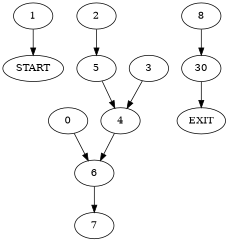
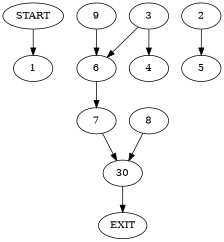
edge "1" -> "START": reversed
edge "5" -> "4": removed
node "0": label "0" -> "9"
edge "7" -> "30": added
edge "4" -> "6": now "3" -> "6"
